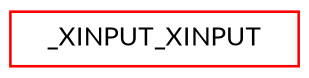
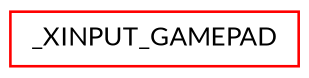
node "_XINPUT_XINPUT": label "_XINPUT_XINPUT" -> "_XINPUT_GAMEPAD"
